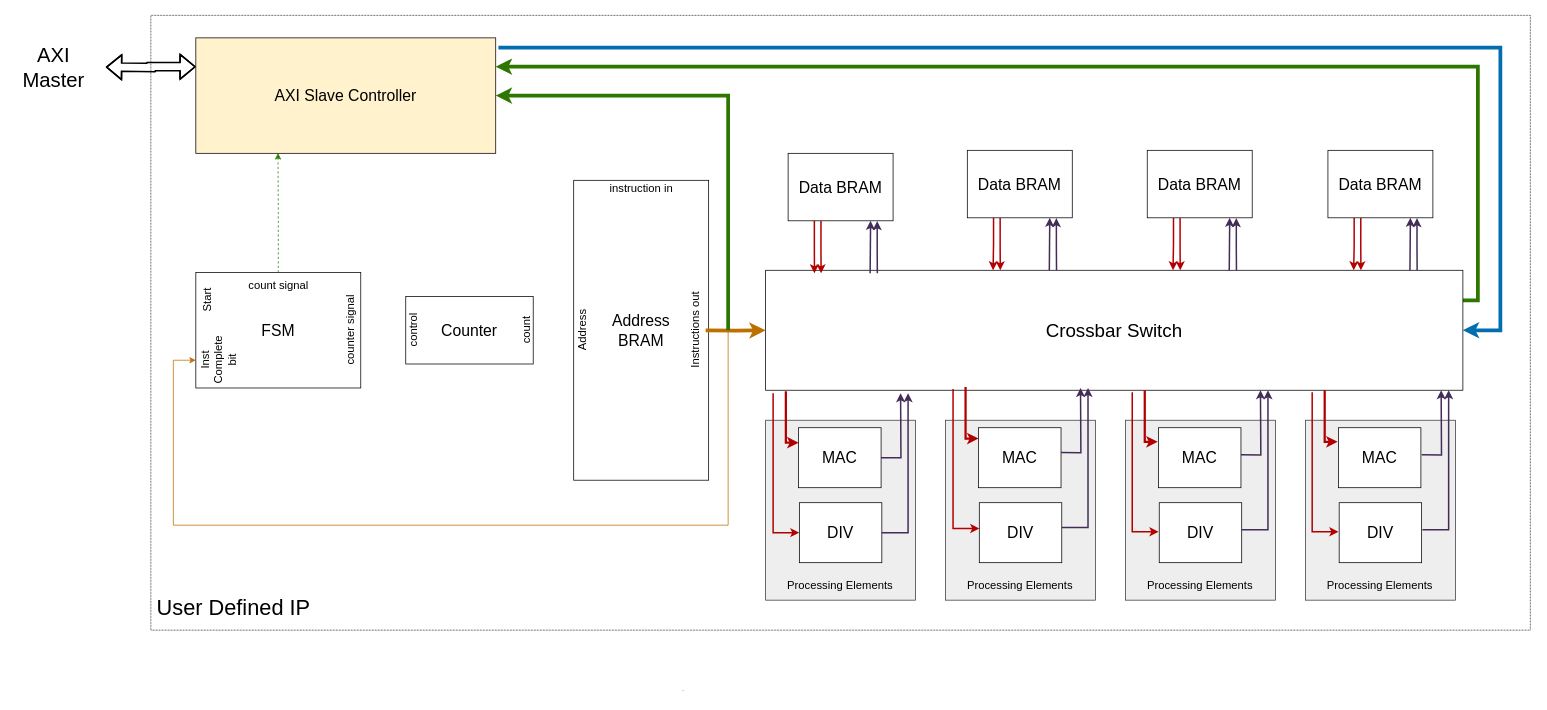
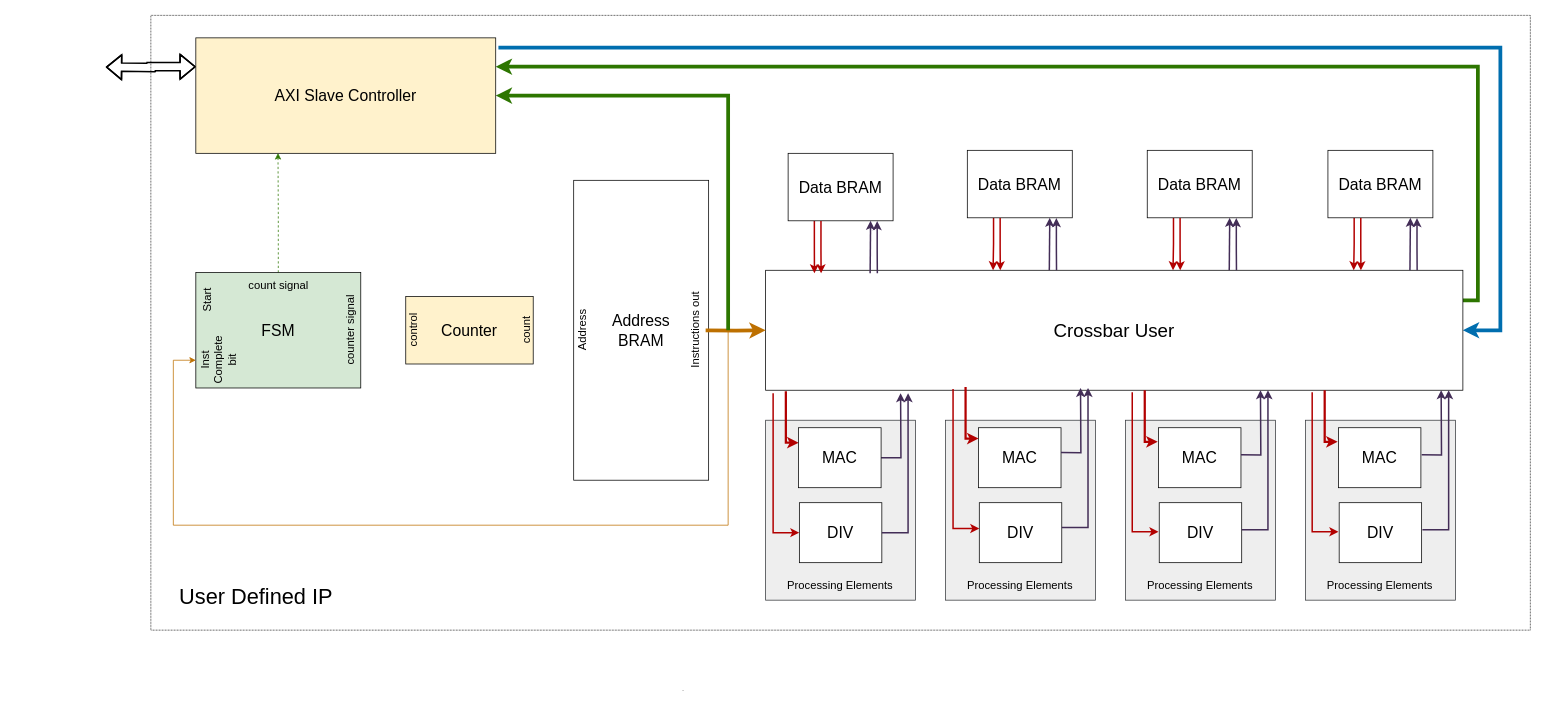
node "AXI Master": removed
node "instruction in": removed
node "FSM": fillcolor #ffffff -> #d5e8d4
node "Counter": fillcolor #ffffff -> #fff2cc
node "Crossbar Switch": label "Crossbar Switch" -> "Crossbar User"
node "User Defined IP": moved (233, 608) -> (255, 597)
